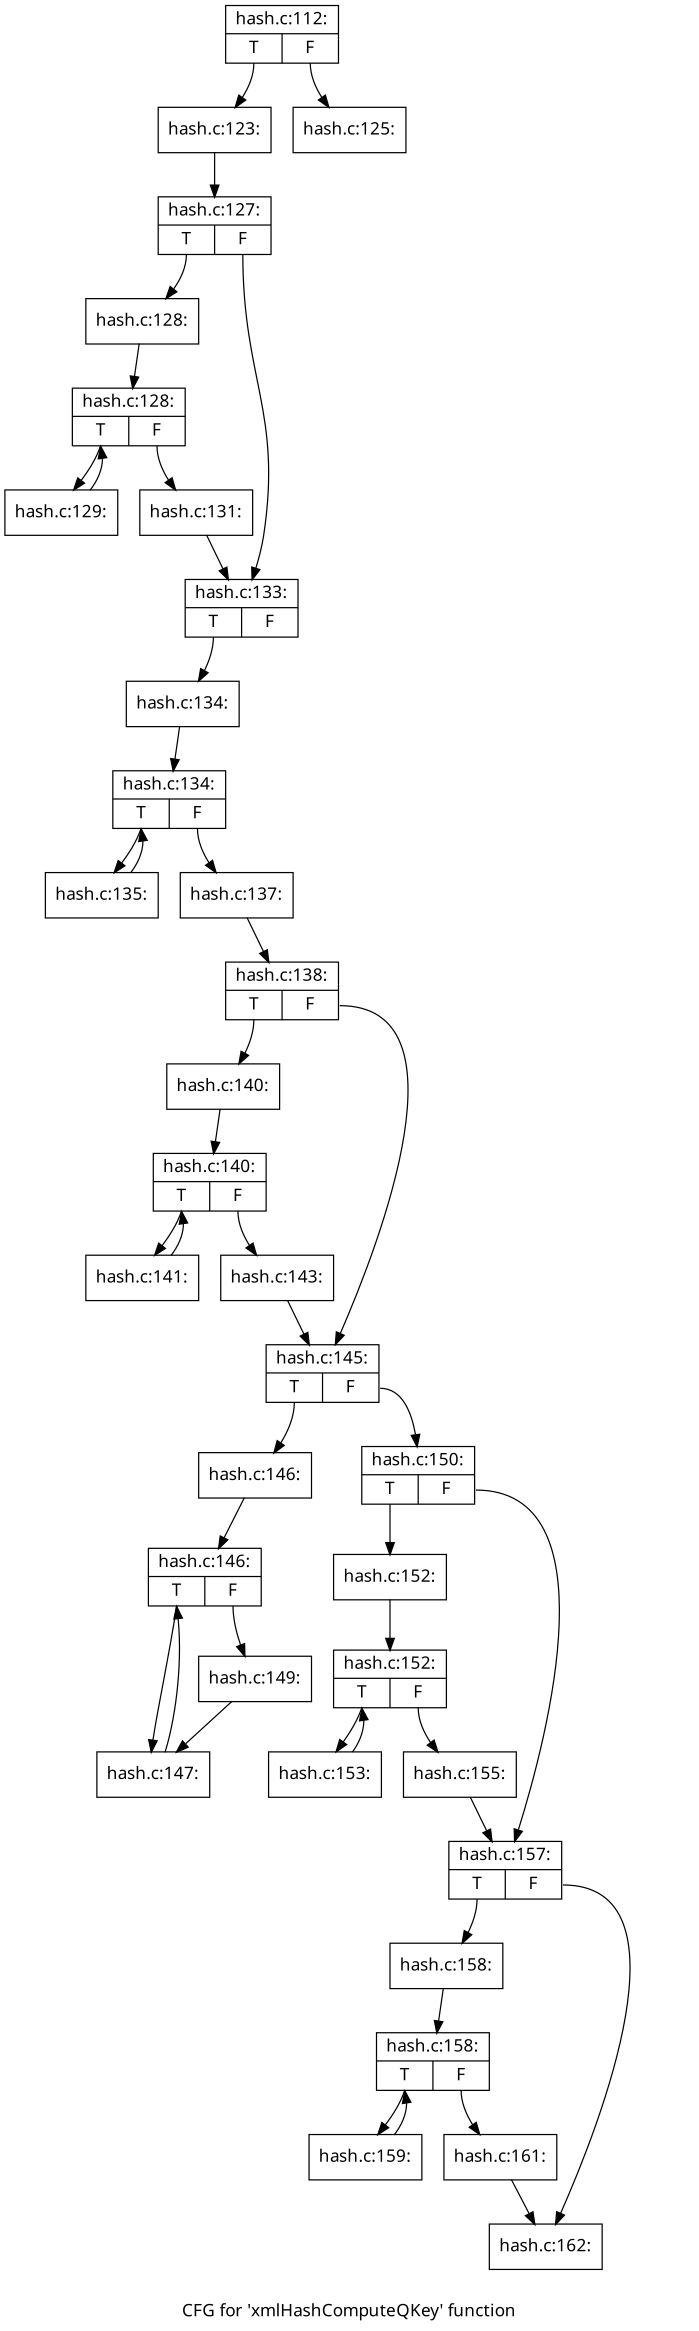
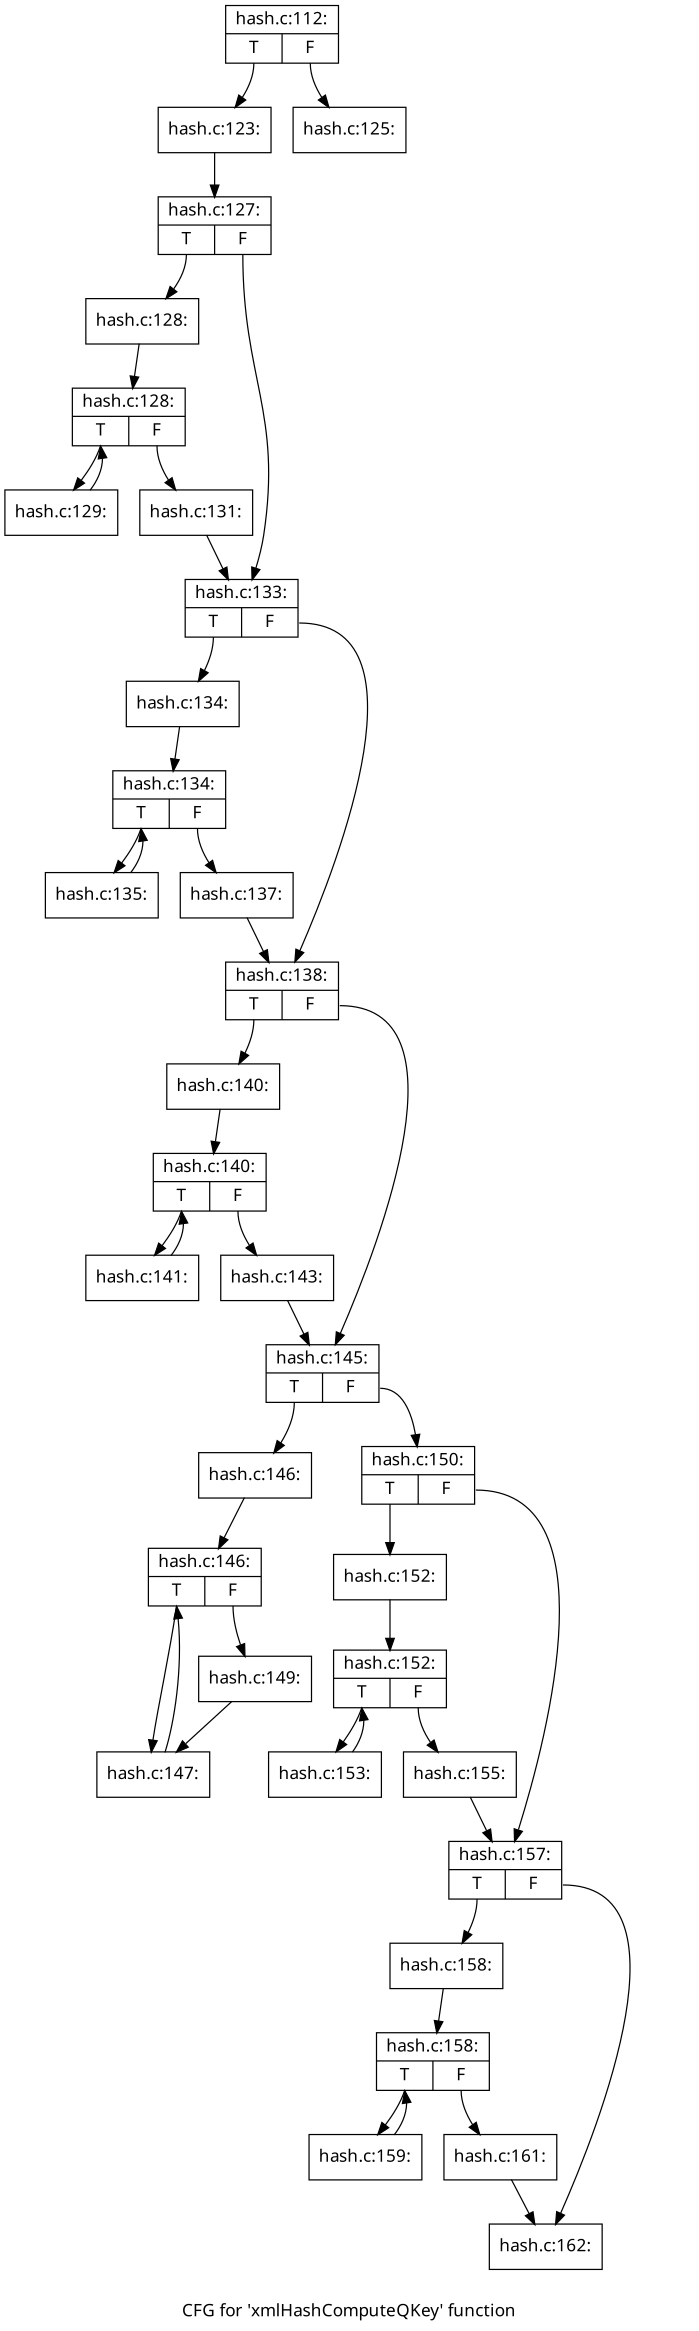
edge "hash.c:133:" -> "hash.c:138:": added
